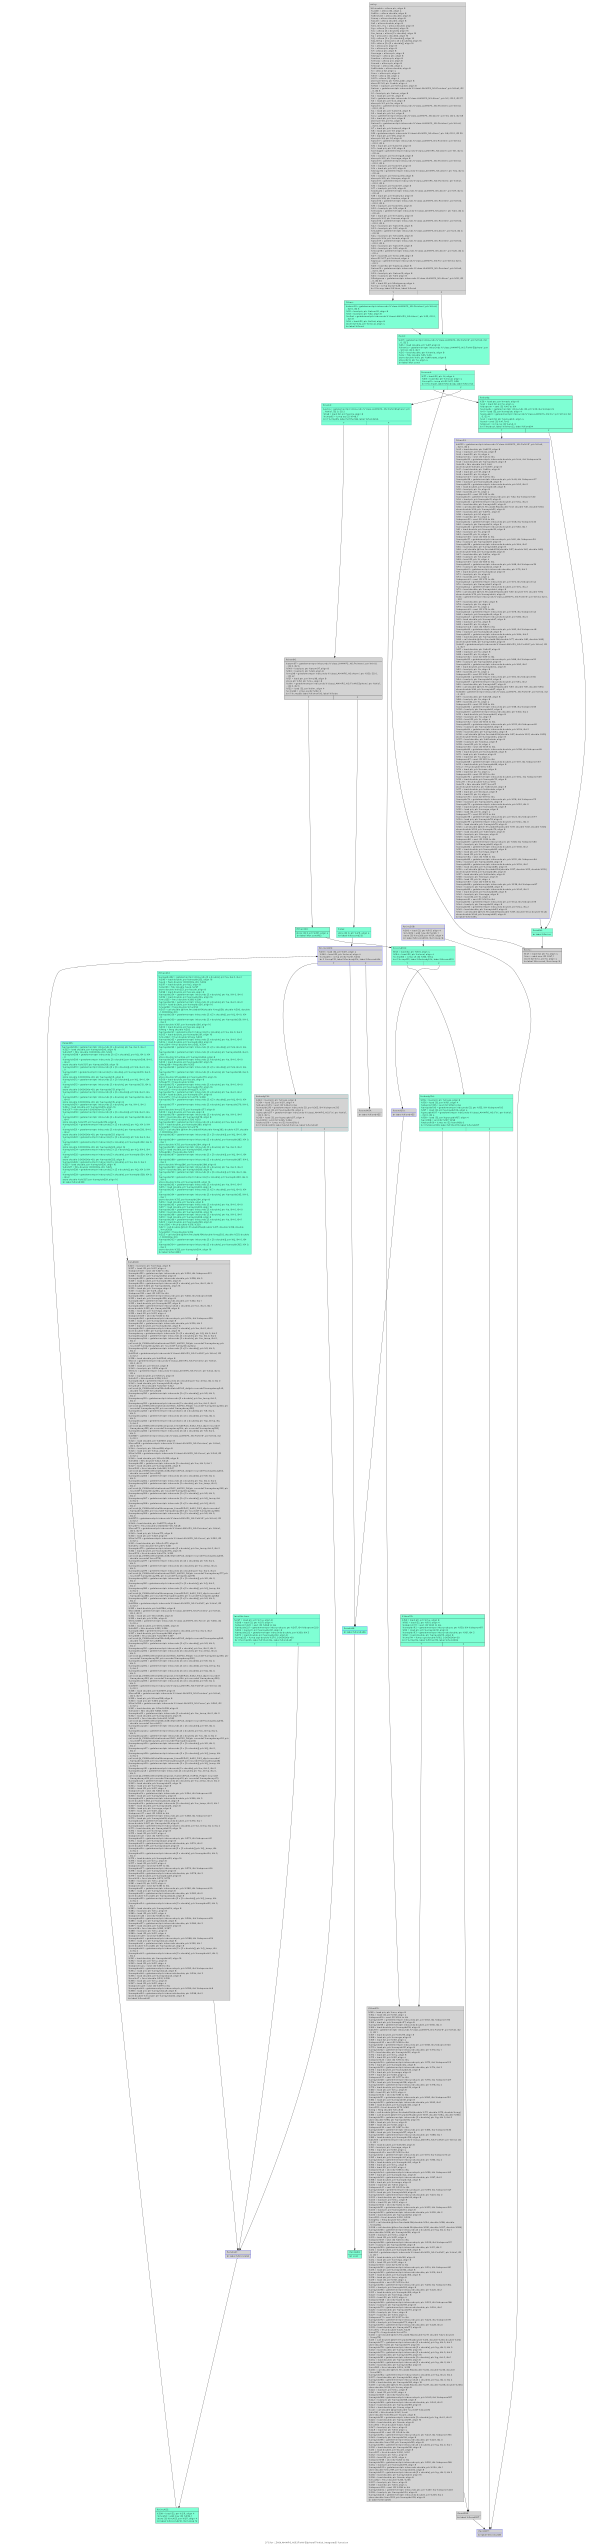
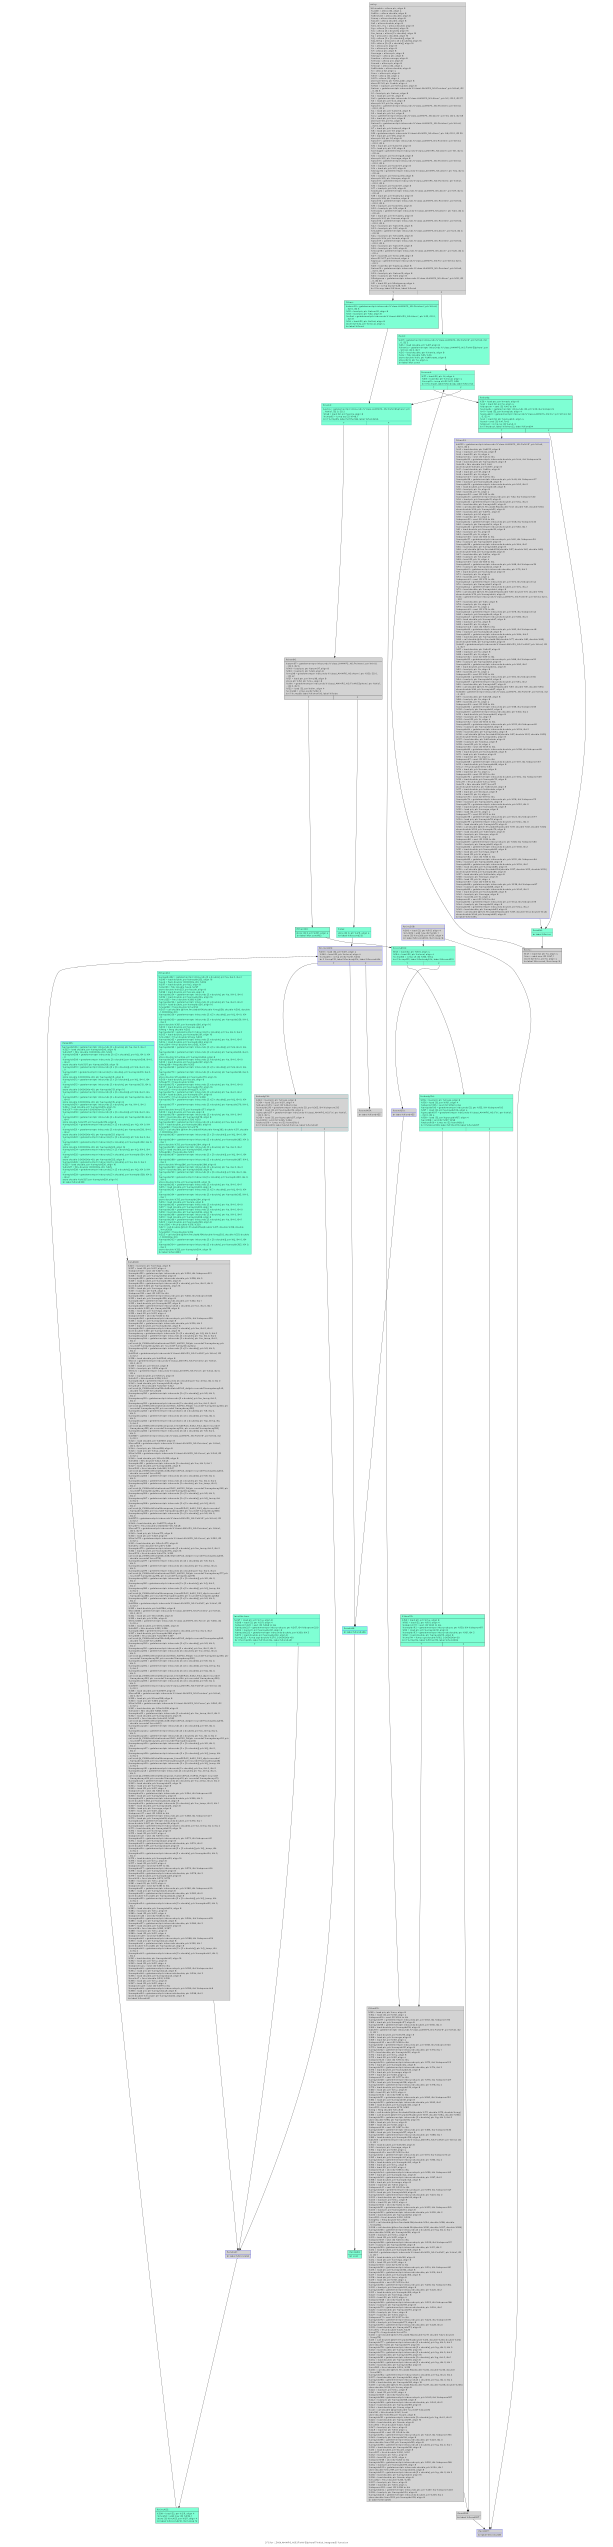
node "entry:": text "%radius = alloca ptr, align 8" -> "%radius = alloca omega, align 8"
edge "if.then:" -> "if.end:": now "if.then:" -> "for.end:"
